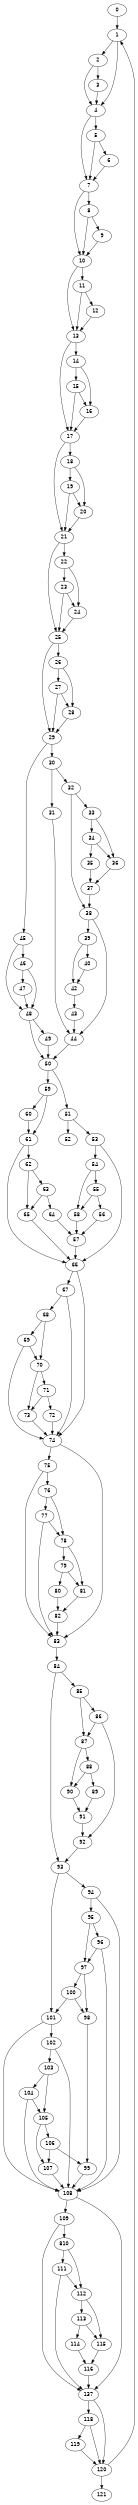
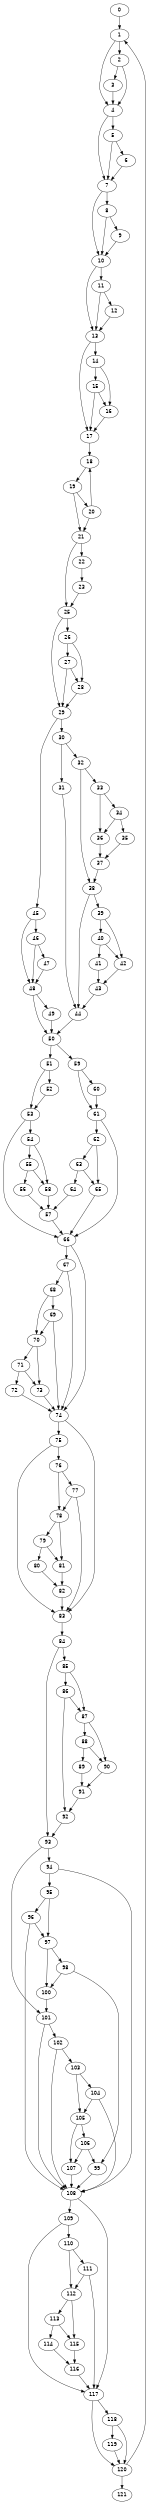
edge "17" -> "21": removed
edge "18" -> "20": reversed
node "24": removed
node "41": added
edge "52" -> "53": added
edge "100" -> "98": reversed
node "810": label "810" -> "110"
node "137": label "137" -> "117"
